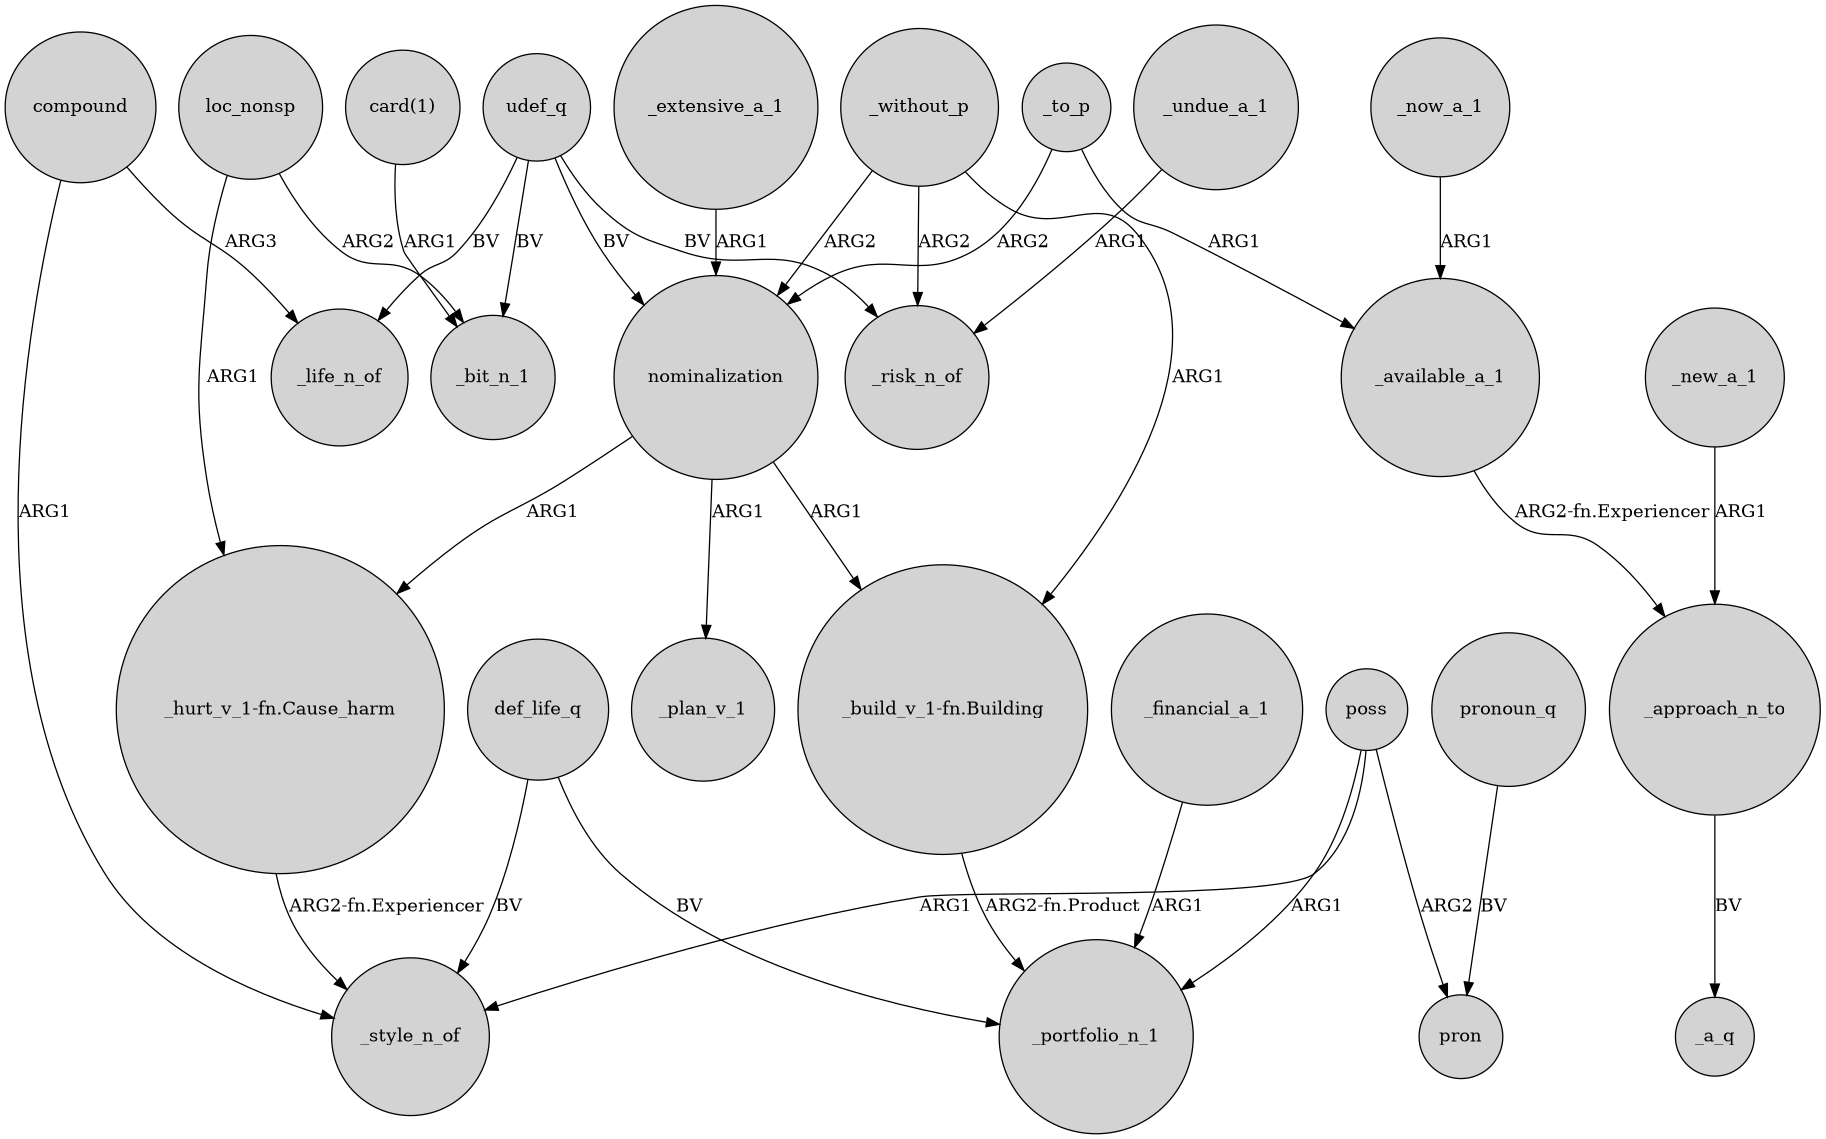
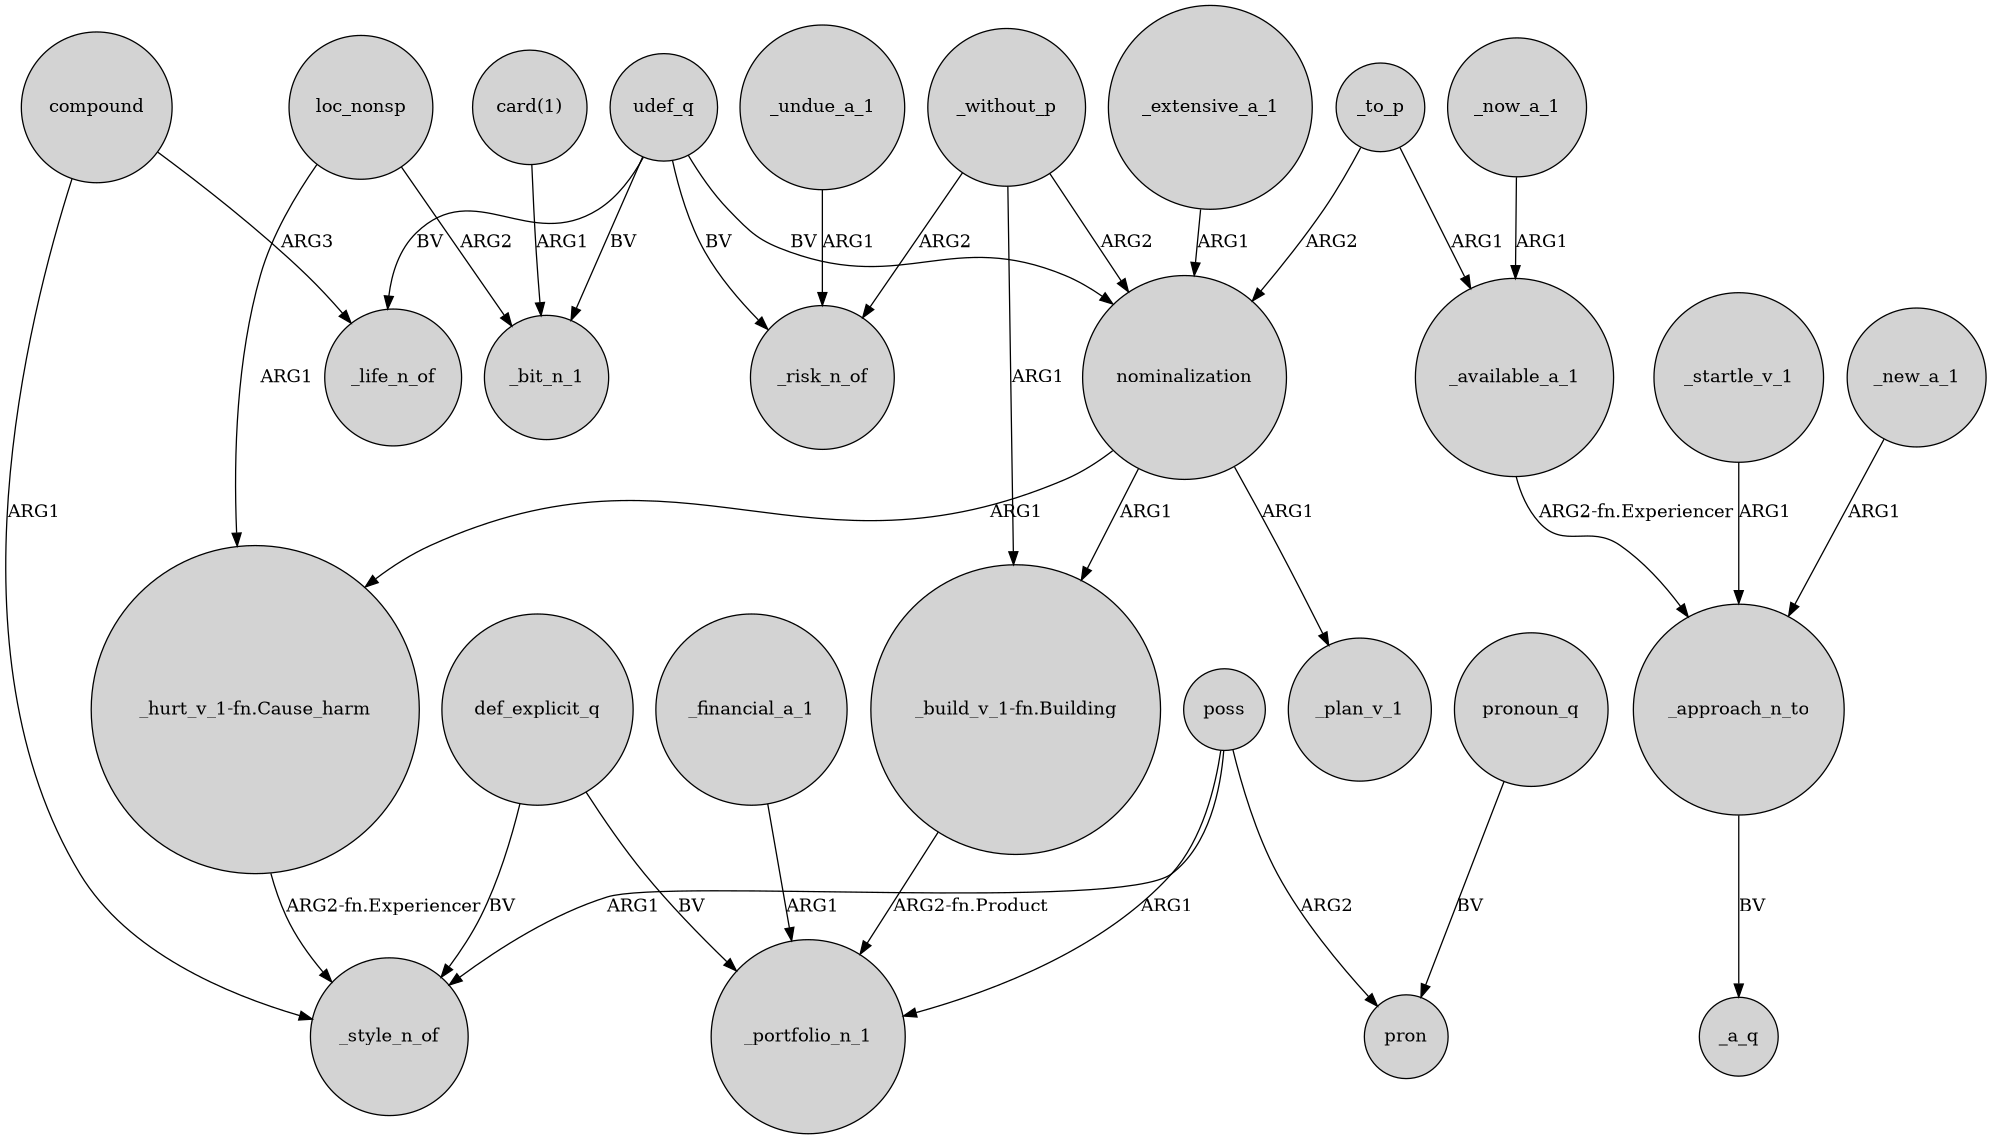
node "_startle_v_1": added
node "def_life_q": label "def_life_q" -> "def_explicit_q"
